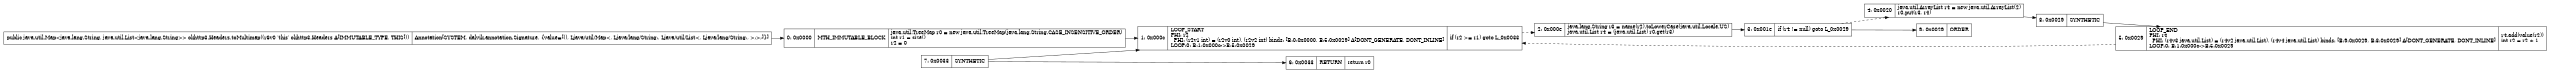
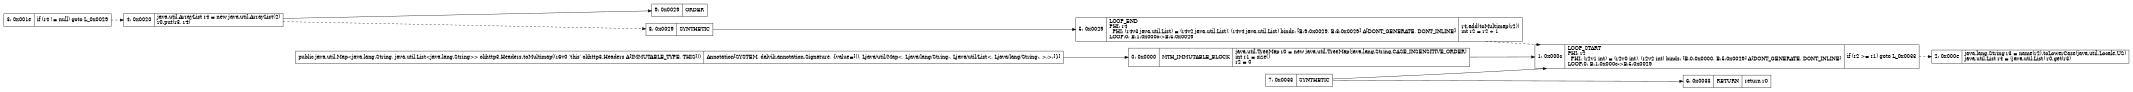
edge "4: 0x0020" -> "8: 0x0029": style solid -> dashed
edge "2: 0x000e" -> "3: 0x001e": removed
edge "3: 0x001e" -> "9: 0x0029": now "4: 0x0020" -> "9: 0x0029"
node "5: 0x0029": text "r4.add(value(r2))" -> "r4.add(toMultimap(r2))"
